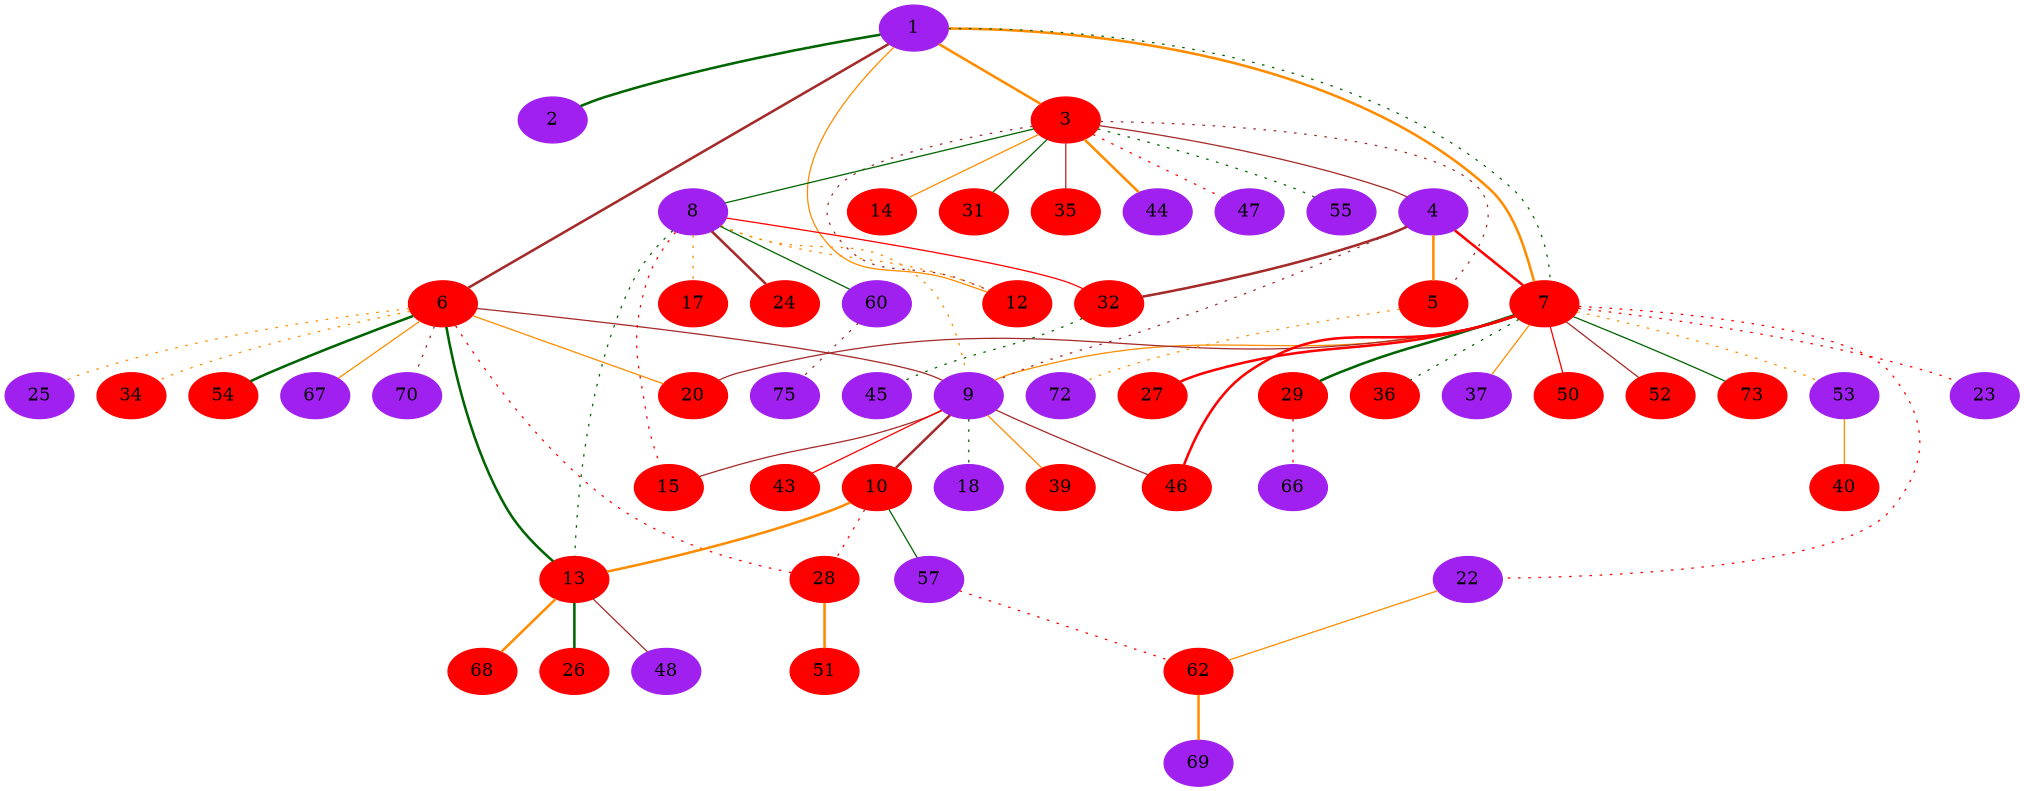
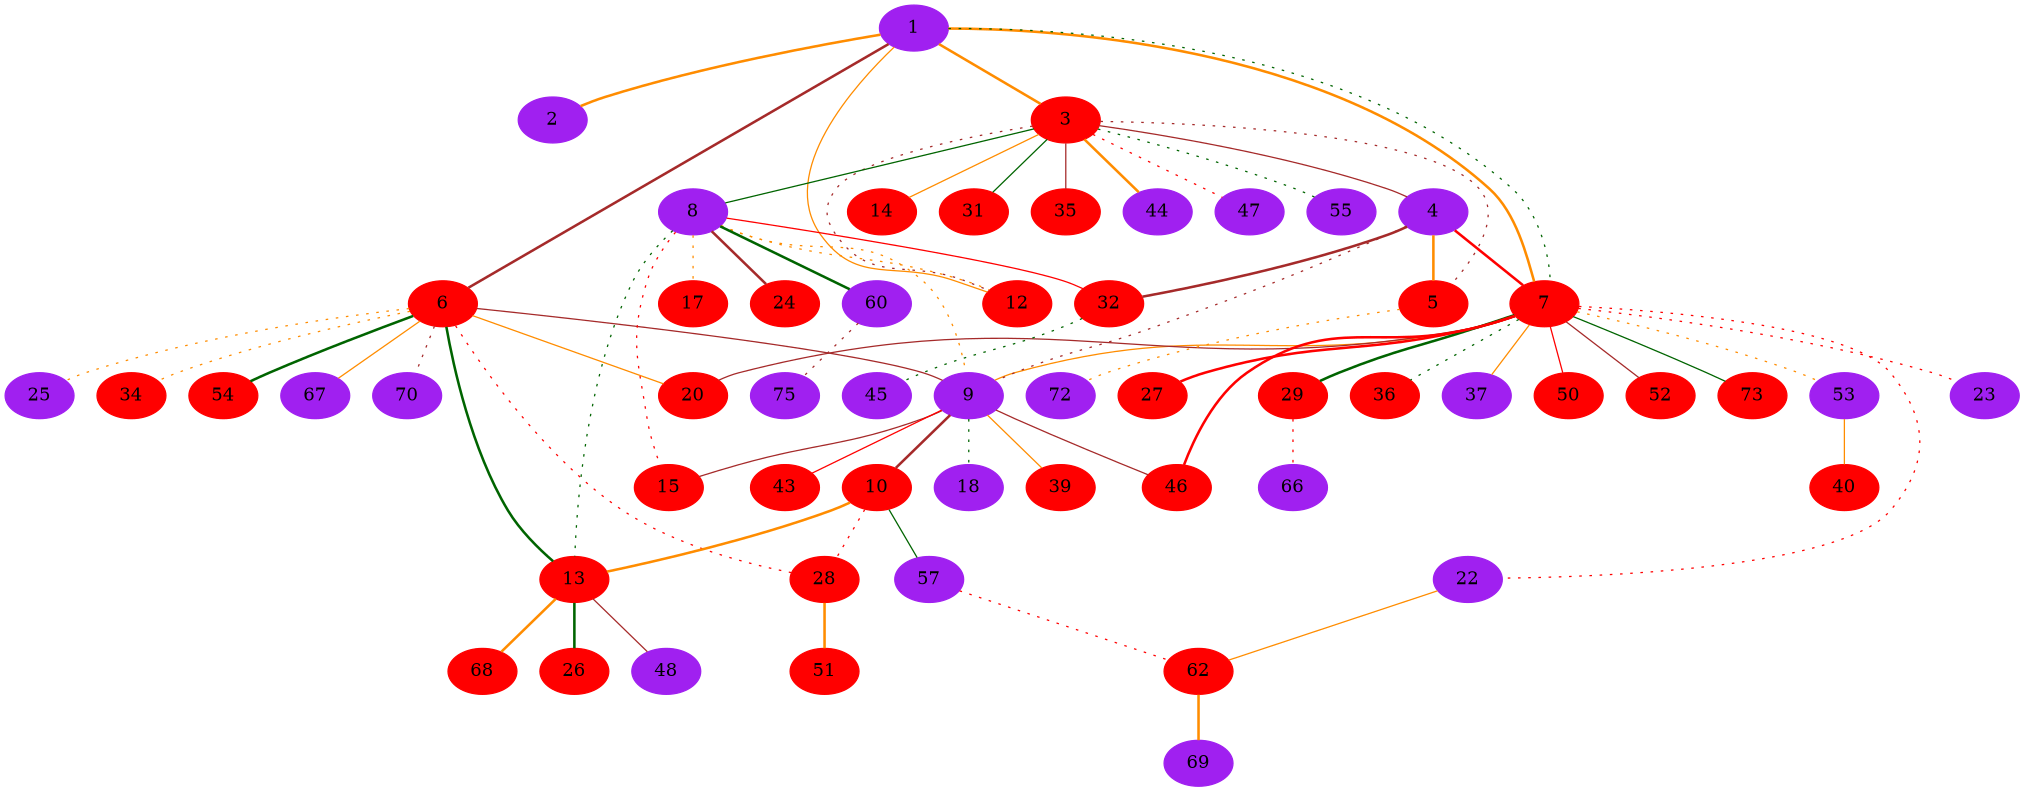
edge "1" -- "2": color darkgreen -> darkorange
edge "8" -- "60": style solid -> bold
